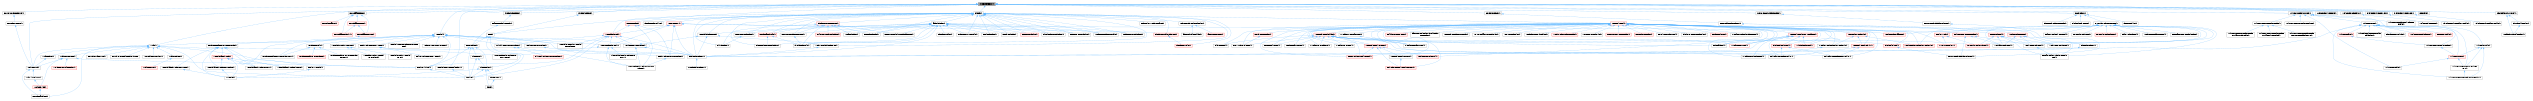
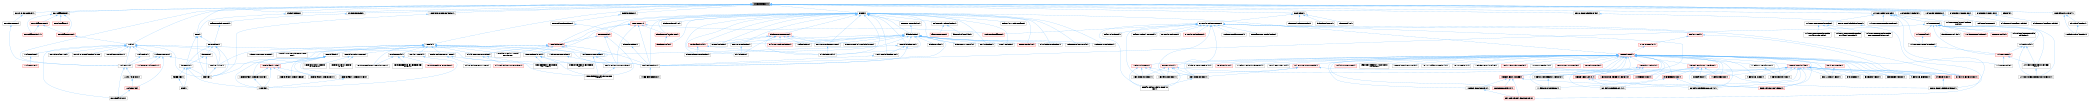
edge "StereoLayerRendering.h" -> "GlobalShader.h": reversed
edge "UVLayoutPreview.h" -> "InteractiveTool.h": reversed
node "LandscapeEditLayerMergeRender.h": label "LandscapeEditLayerMergeRender.h" -> "MaterialGraph.h"
edge "EngineSharedPCH.h" -> "NaniteResourcesHelper.h": now "StaticMeshComponentHelper.h" -> "NaniteResourcesHelper.h"
